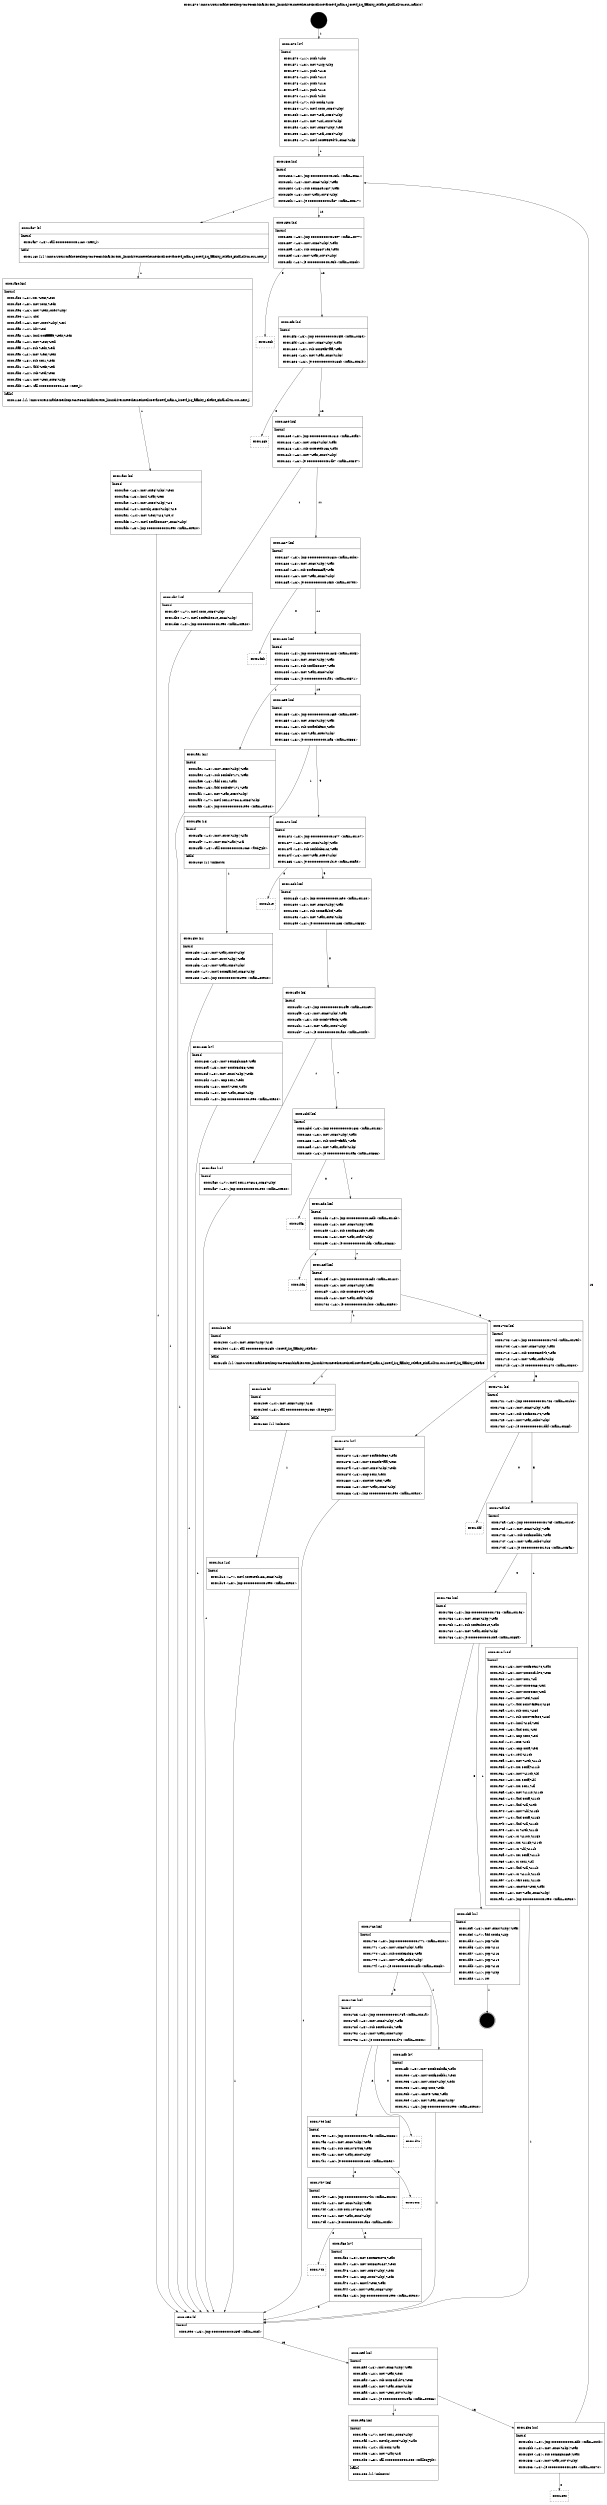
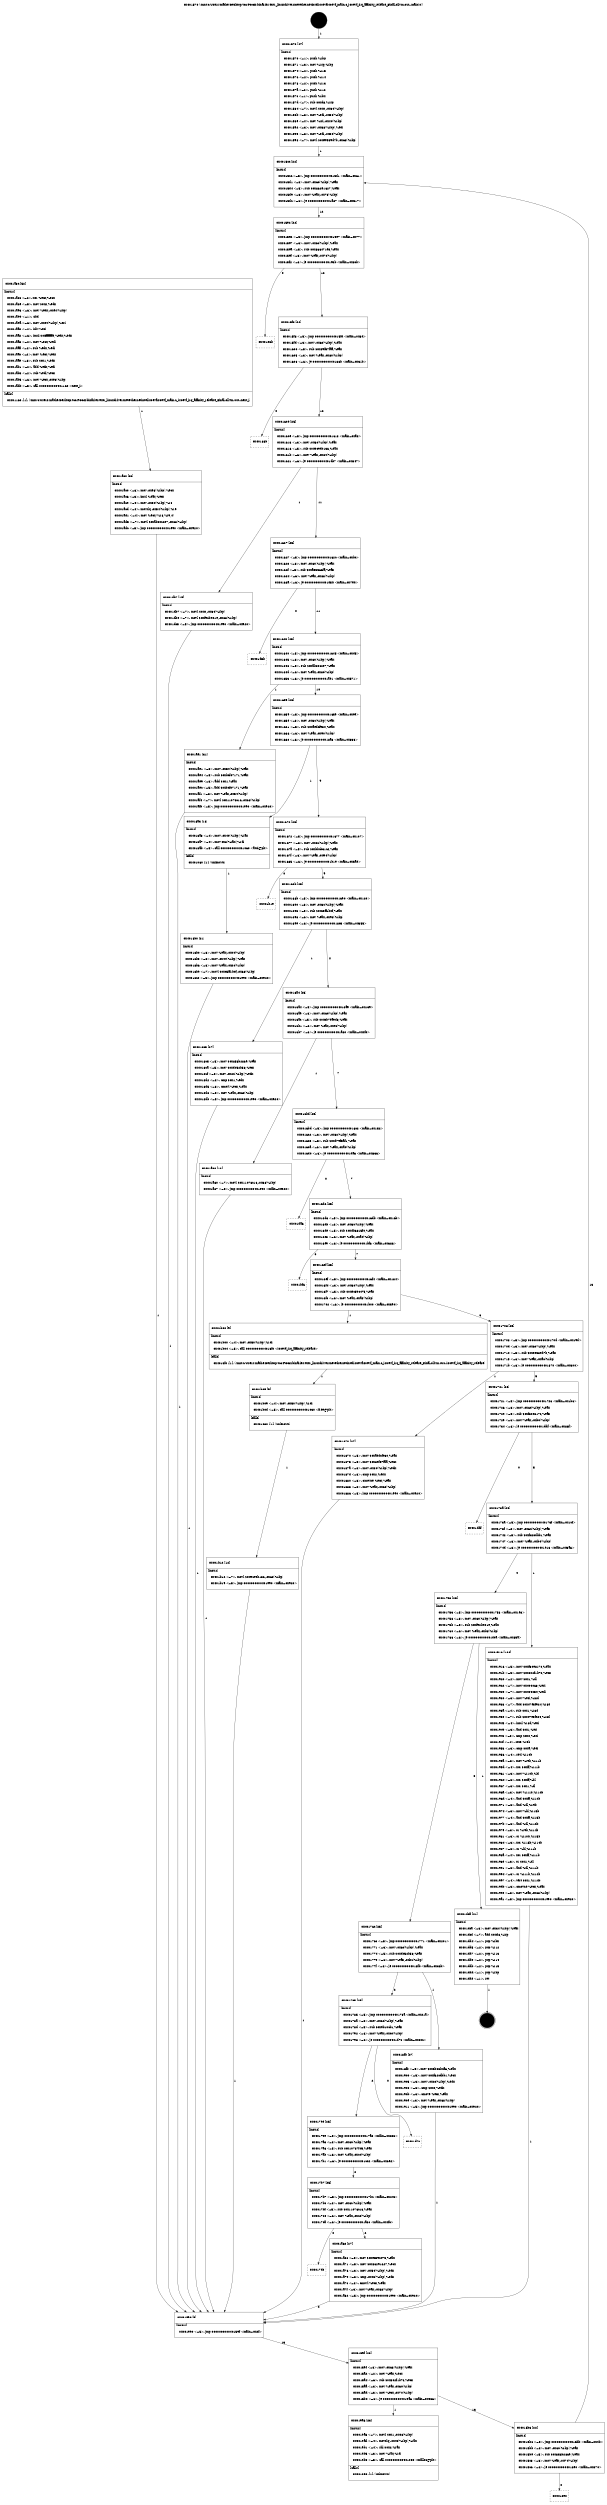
node "0x401a87 [5]": removed
edge "0x40168b [25]" -> "0x4018c5 [27]": added, label "1"
edge "0x401b00 [9]" -> "0x4016ef [25]": reversed
node "0x401c02": removed
